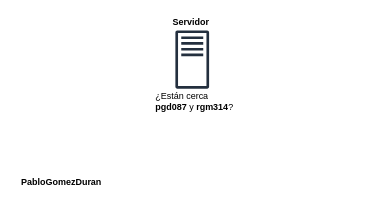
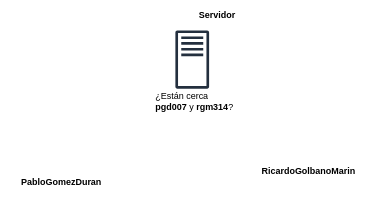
node "Servidor": moved (191, 23) -> (217, 15)
node "¿Están cerca pgd087 y rgm314?": label "¿Están cerca pgd087 y rgm314?" -> "¿Están cerca pgd007 y rgm314?"
node "RicardoGolbanoMarin": added
